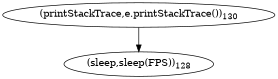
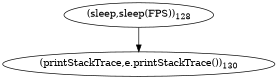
edge "(printStackTrace,e.printStackTrace())" -> "(sleep,sleep(FPS))": reversed
